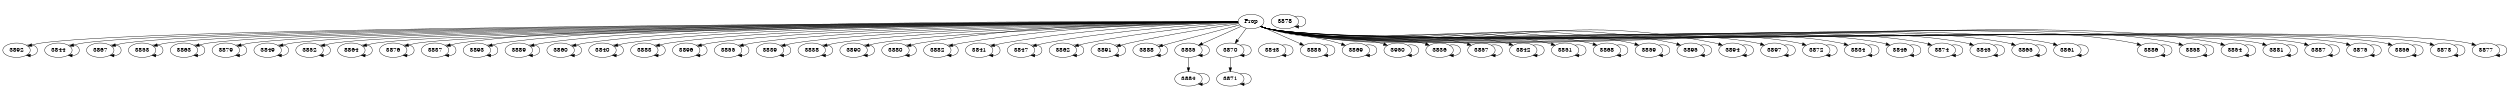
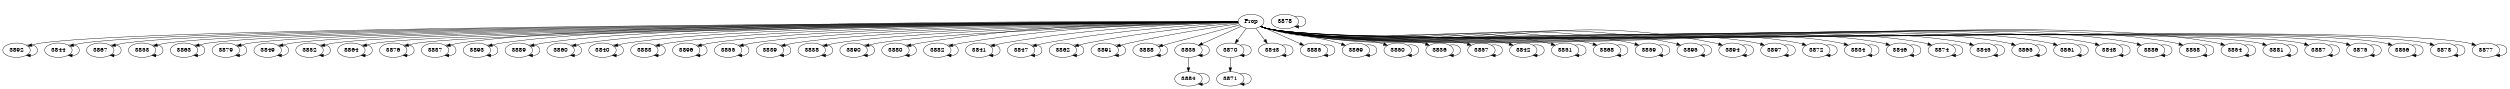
edge "Prop" -> "3843": added
node "3950": label "3950" -> "3850"
node "3848": added
